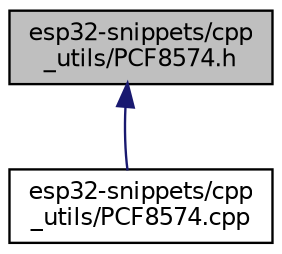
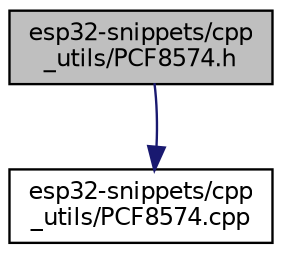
edge "esp32-snippets/cpp _utils/PCF8574.cpp" -> "esp32-snippets/cpp _utils/PCF8574.h": reversed
